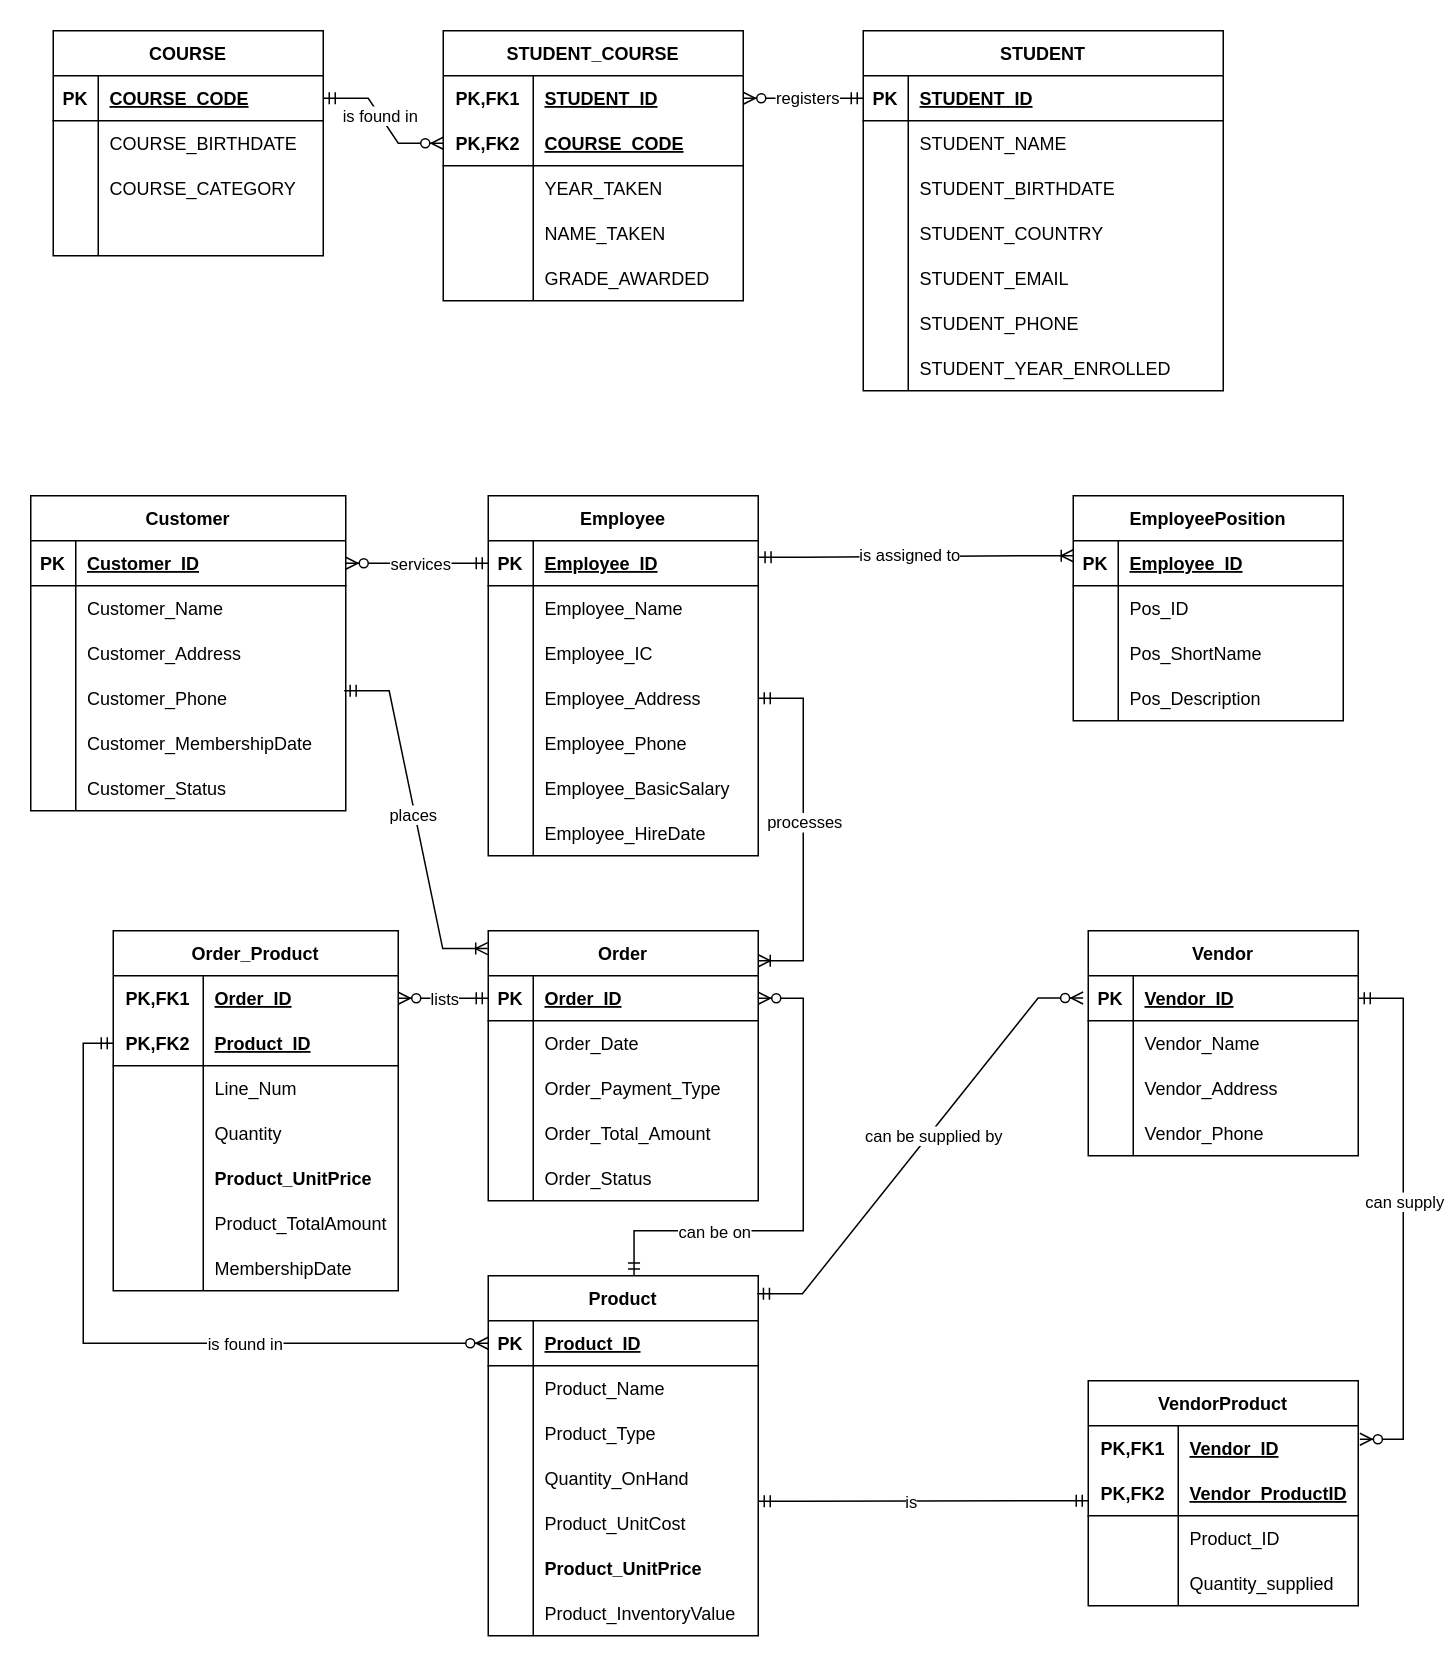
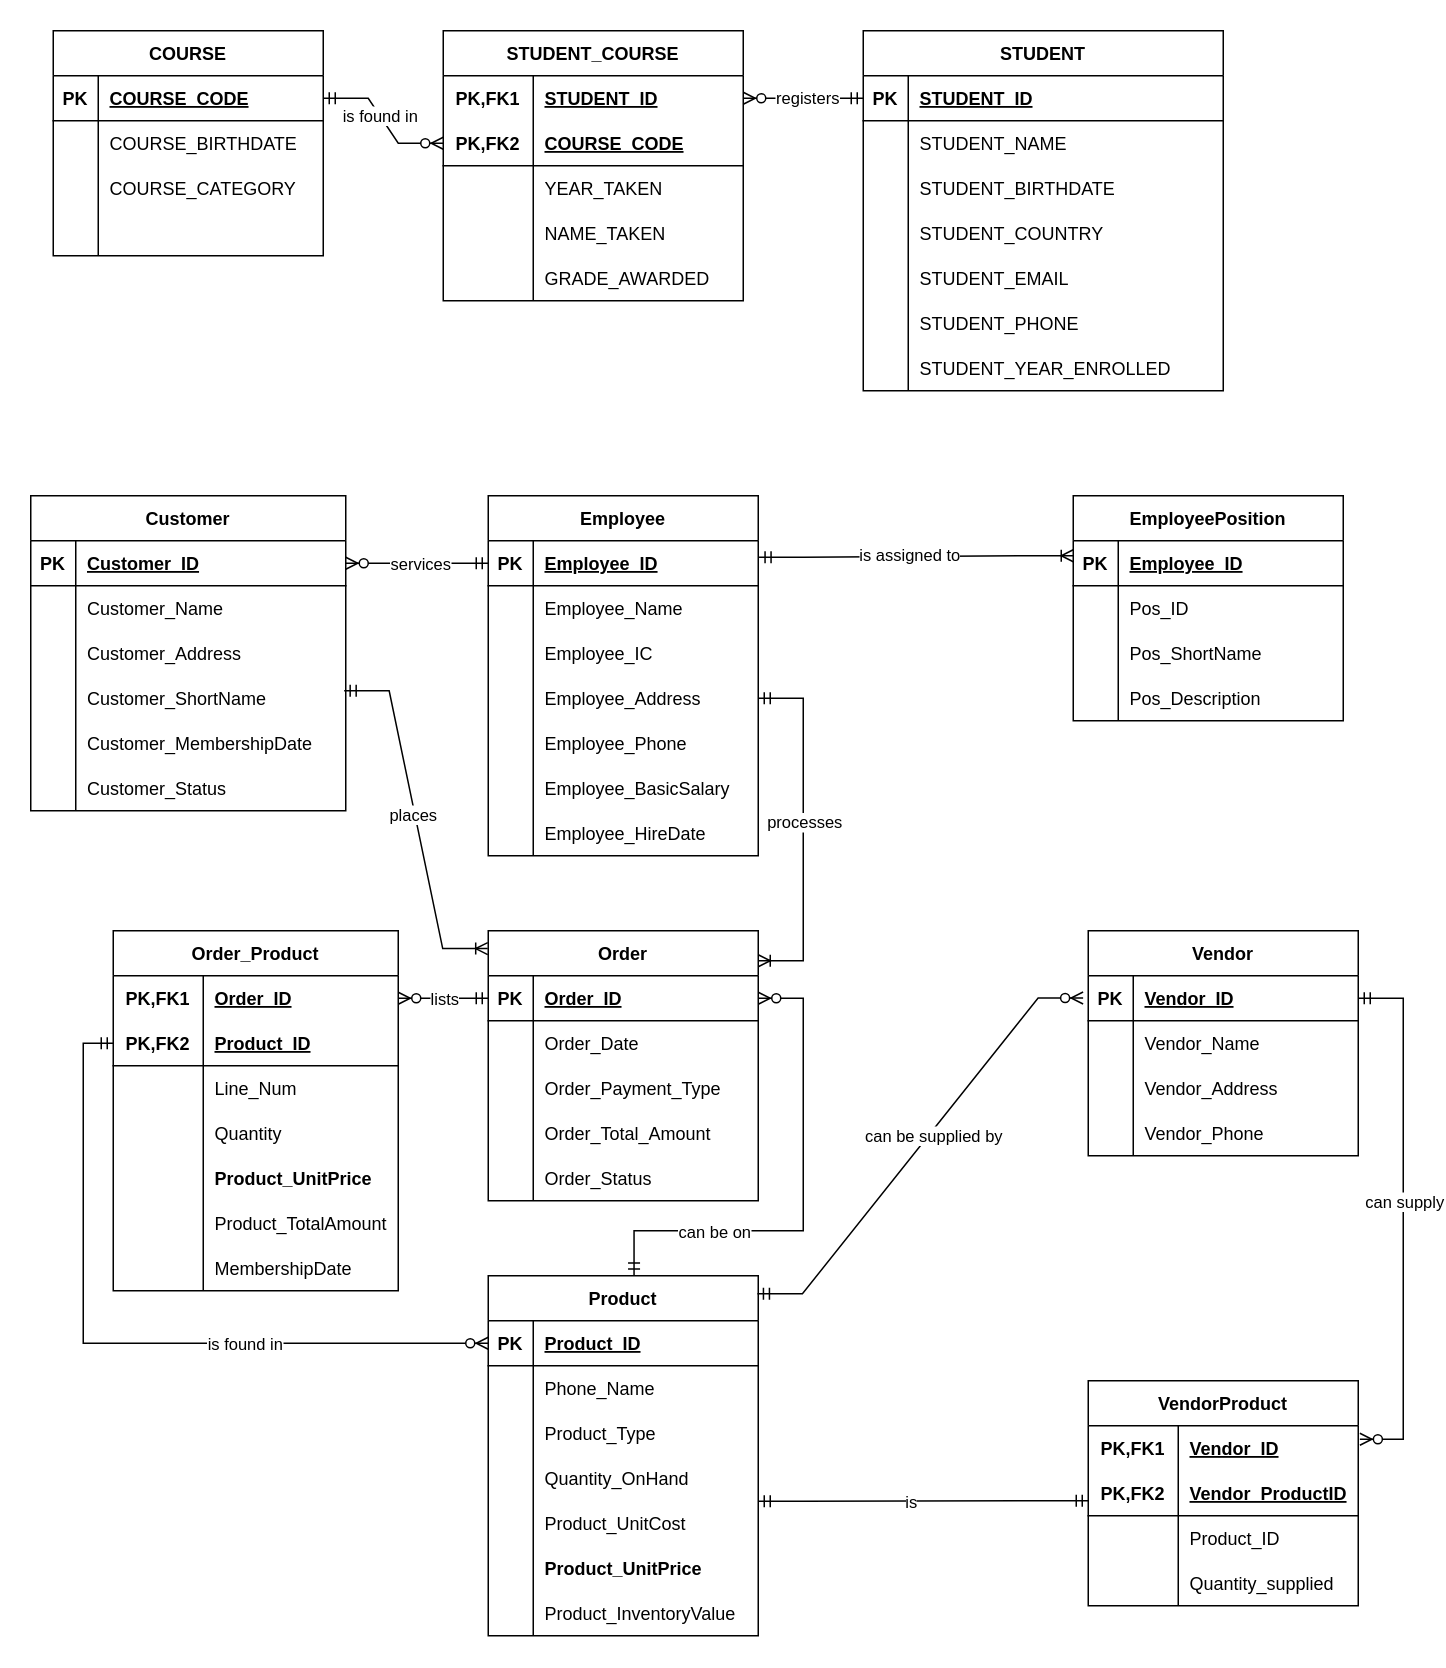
node "Customer_Phone": label "Customer_Phone" -> "Customer_ShortName"
node "Product_Name": label "Product_Name" -> "Phone_Name"
